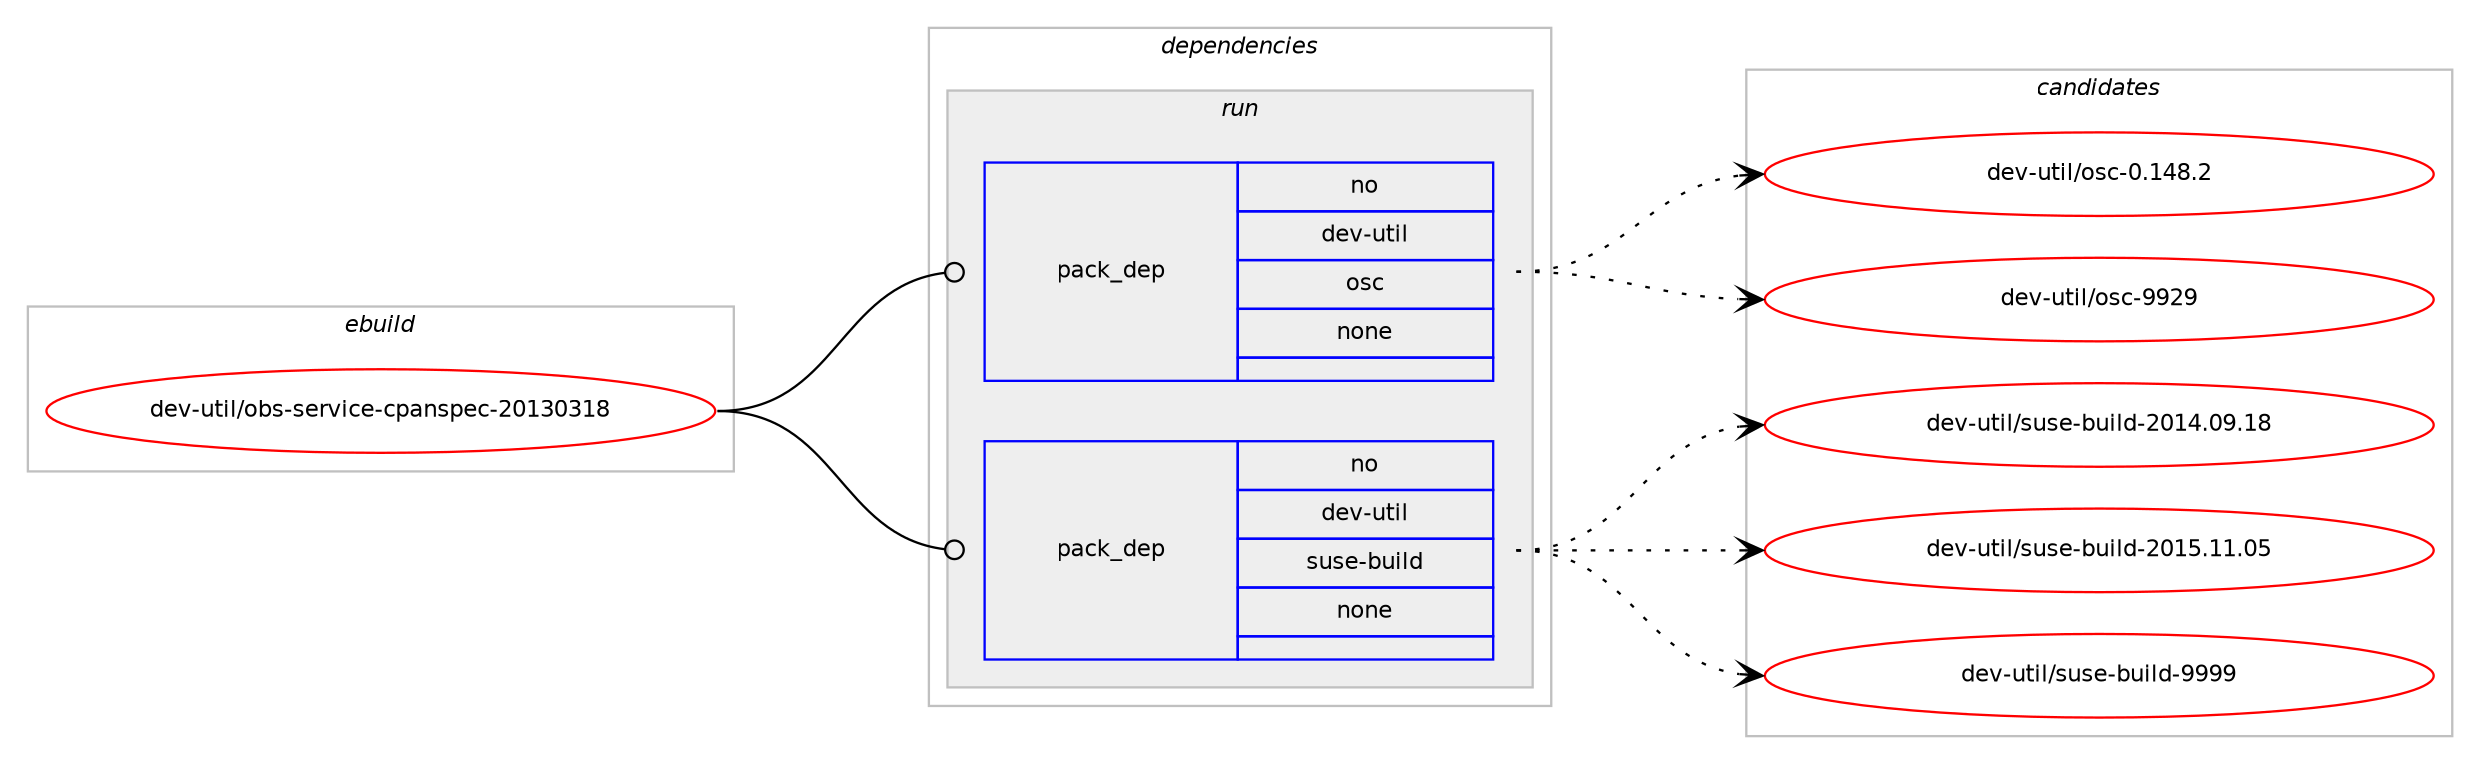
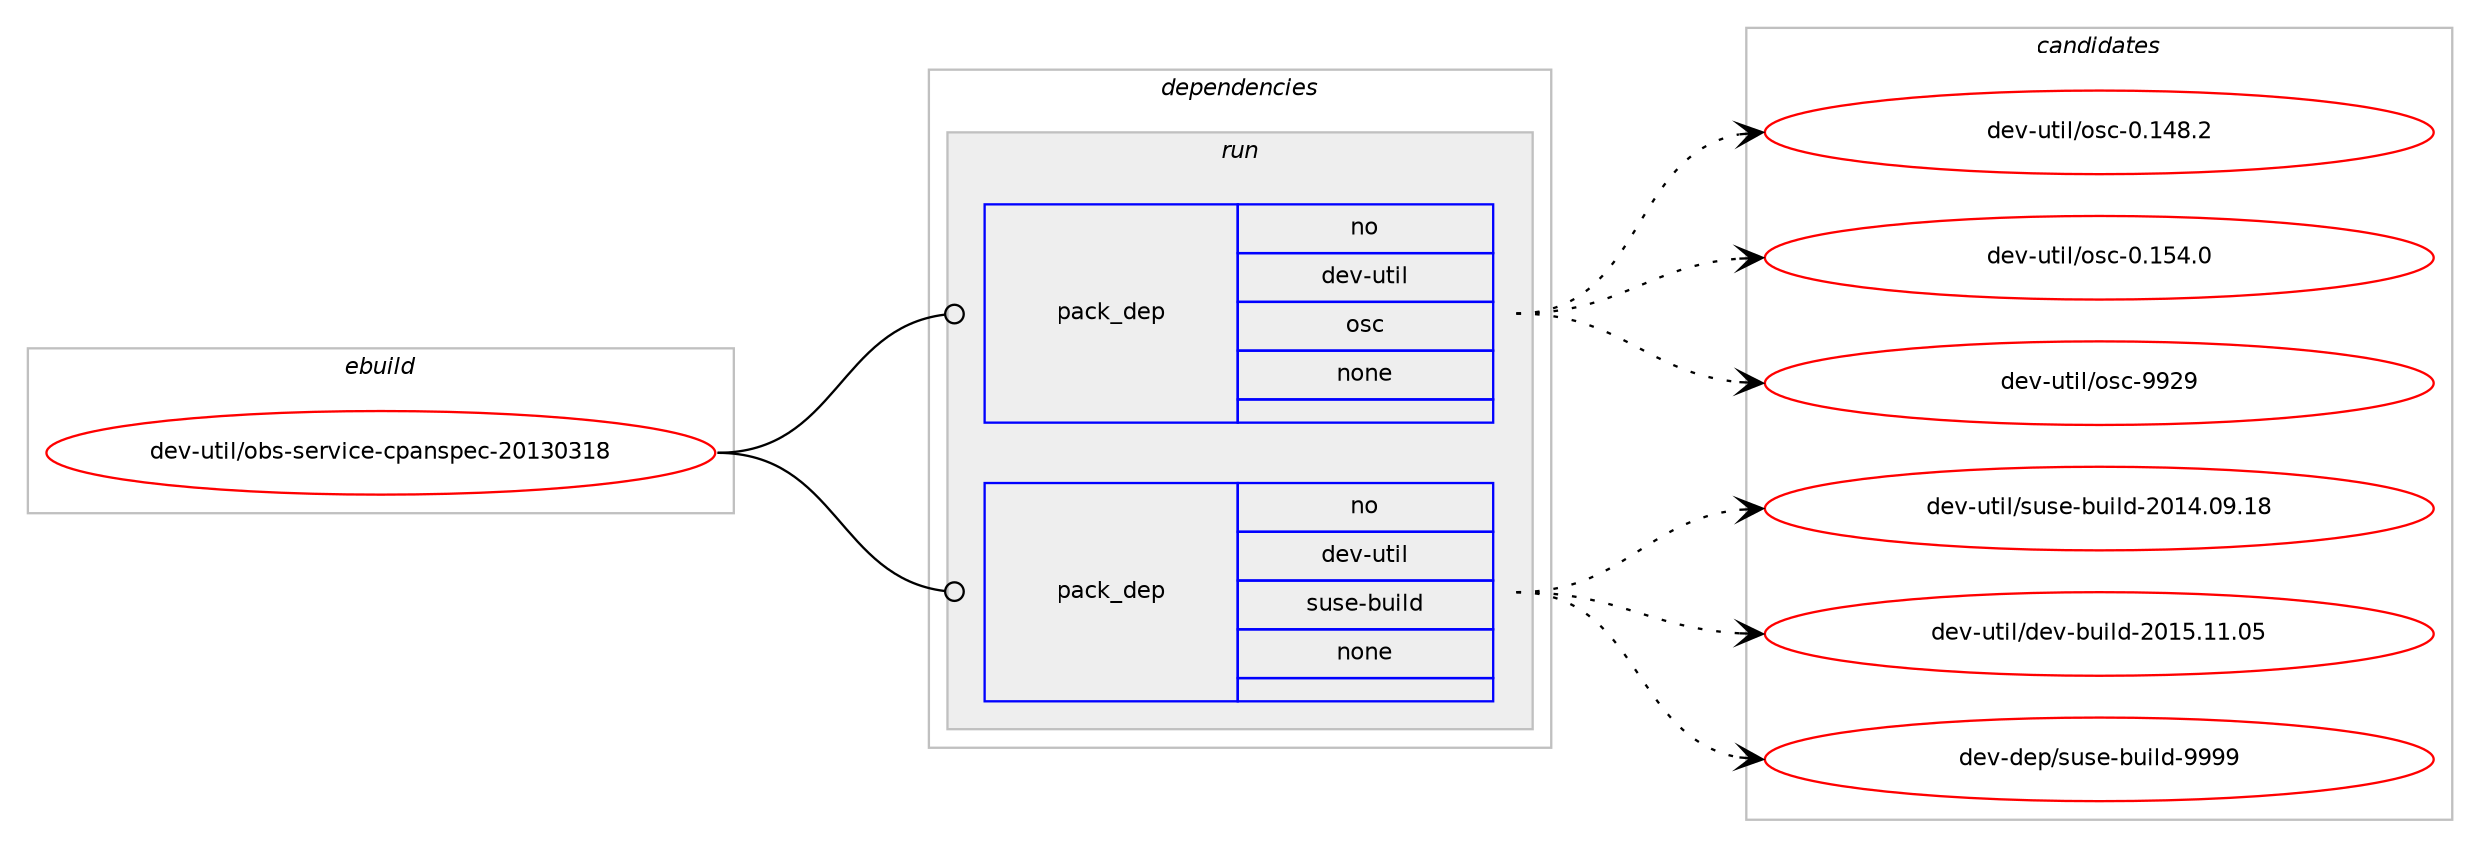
node "dev-util/osc-0.154.0": added
node "dev-util/suse-build-2015.11.05": label "dev-util/suse-build-2015.11.05" -> "dev-util/dev-build-2015.11.05"
node "dev-util/suse-build-9999": label "dev-util/suse-build-9999" -> "dev-dep/suse-build-9999"
